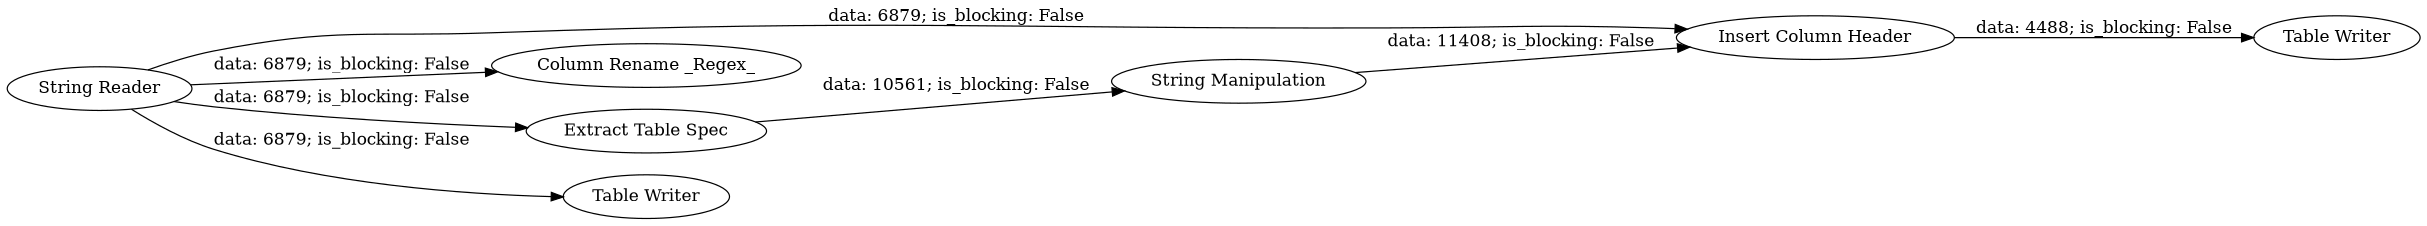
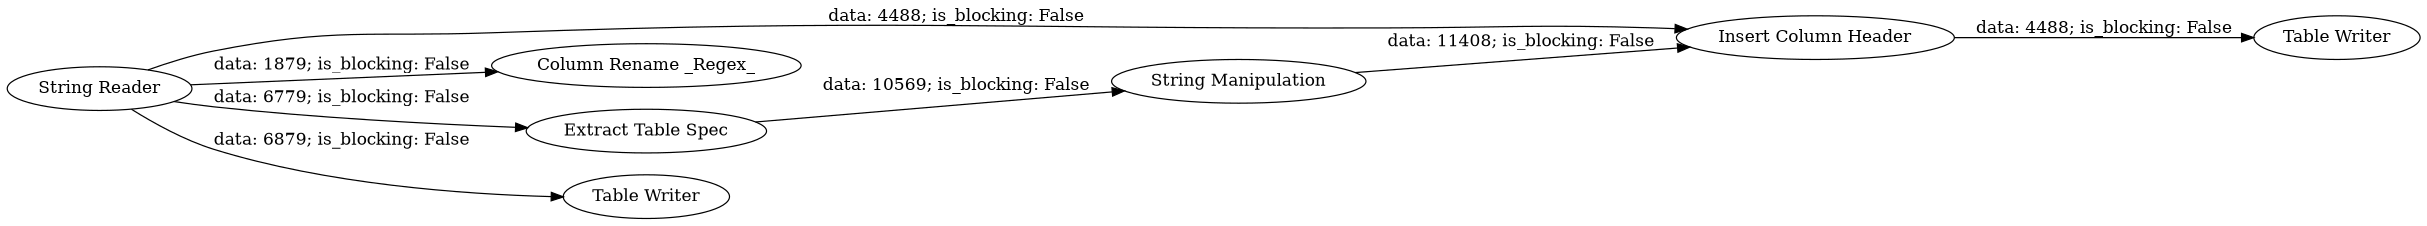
edge "String Reader" -> "Insert Column Header": label "data: 6879; is_blocking: False" -> "data: 4488; is_blocking: False"
edge "String Reader" -> "Column Rename _Regex_": label "data: 6879; is_blocking: False" -> "data: 1879; is_blocking: False"
edge "Extract Table Spec" -> "String Manipulation": label "data: 10561; is_blocking: False" -> "data: 10569; is_blocking: False"
edge "String Reader" -> "Extract Table Spec": label "data: 6879; is_blocking: False" -> "data: 6779; is_blocking: False"
